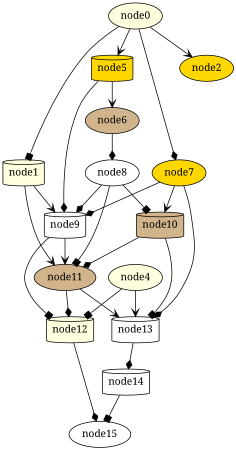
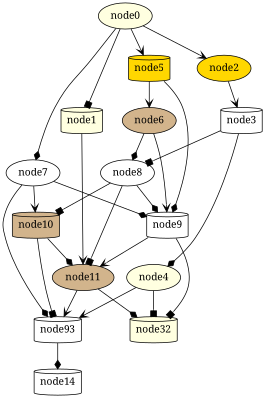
node "node3": added
node "node7": fillcolor gold -> white
edge "node1" -> "node9": now "node6" -> "node9"
node "node12": label "node12" -> "node32"
node "node13": label "node13" -> "node93"
node "node15": removed
